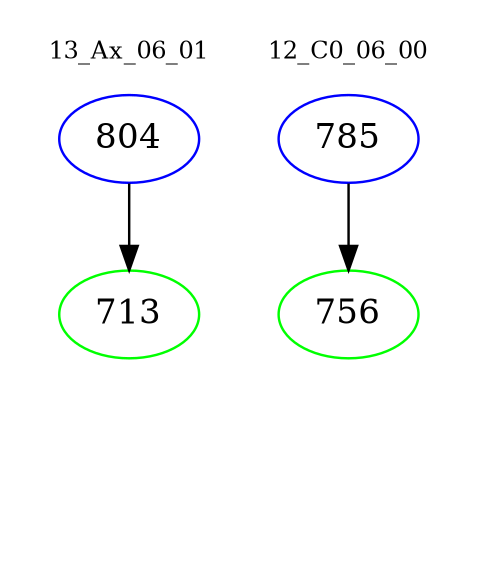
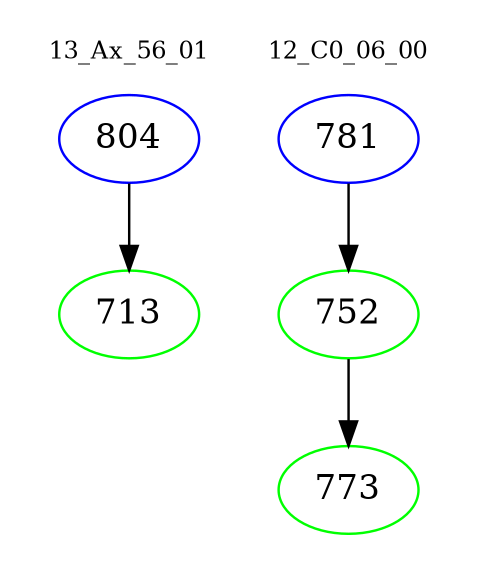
cluster "13_Ax_06_01": label "13_Ax_06_01" -> "13_Ax_56_01"
node "785": label "785" -> "781"
node "756": label "756" -> "752"
node "773": added
